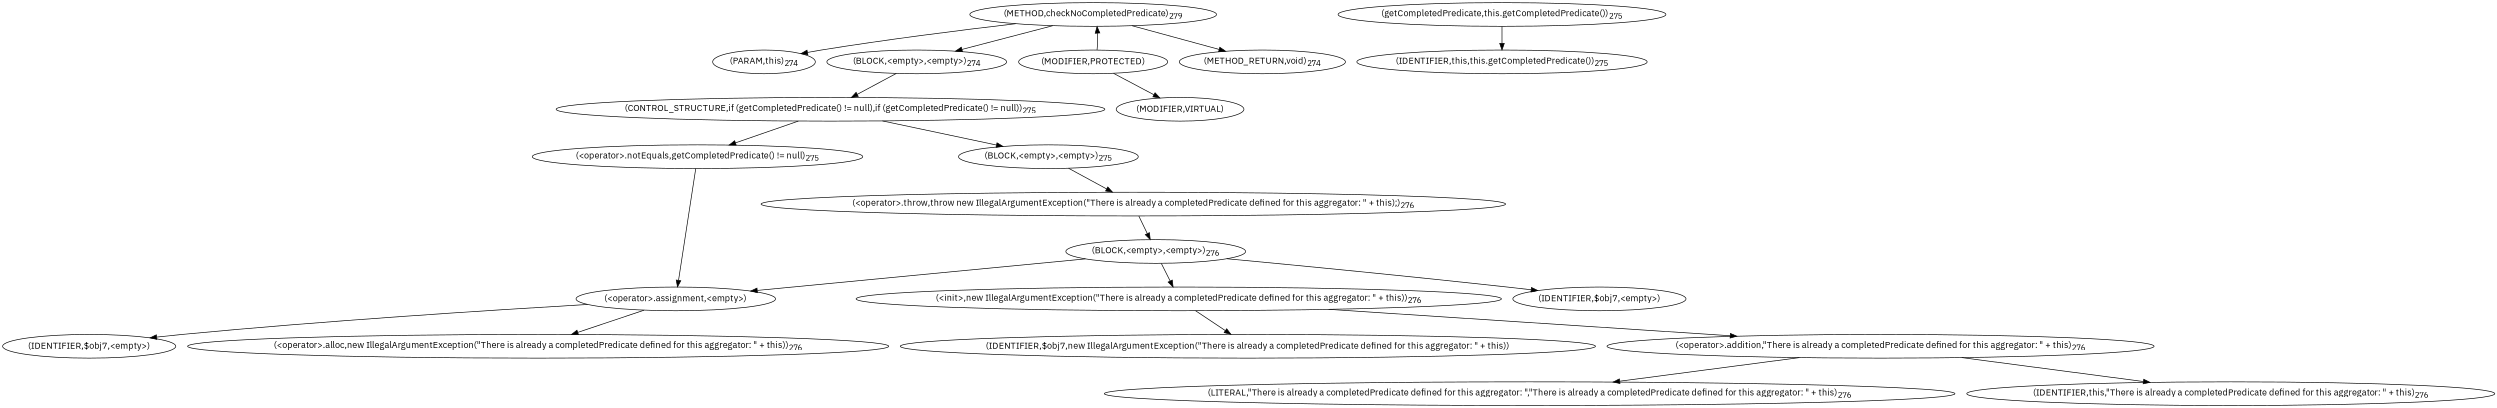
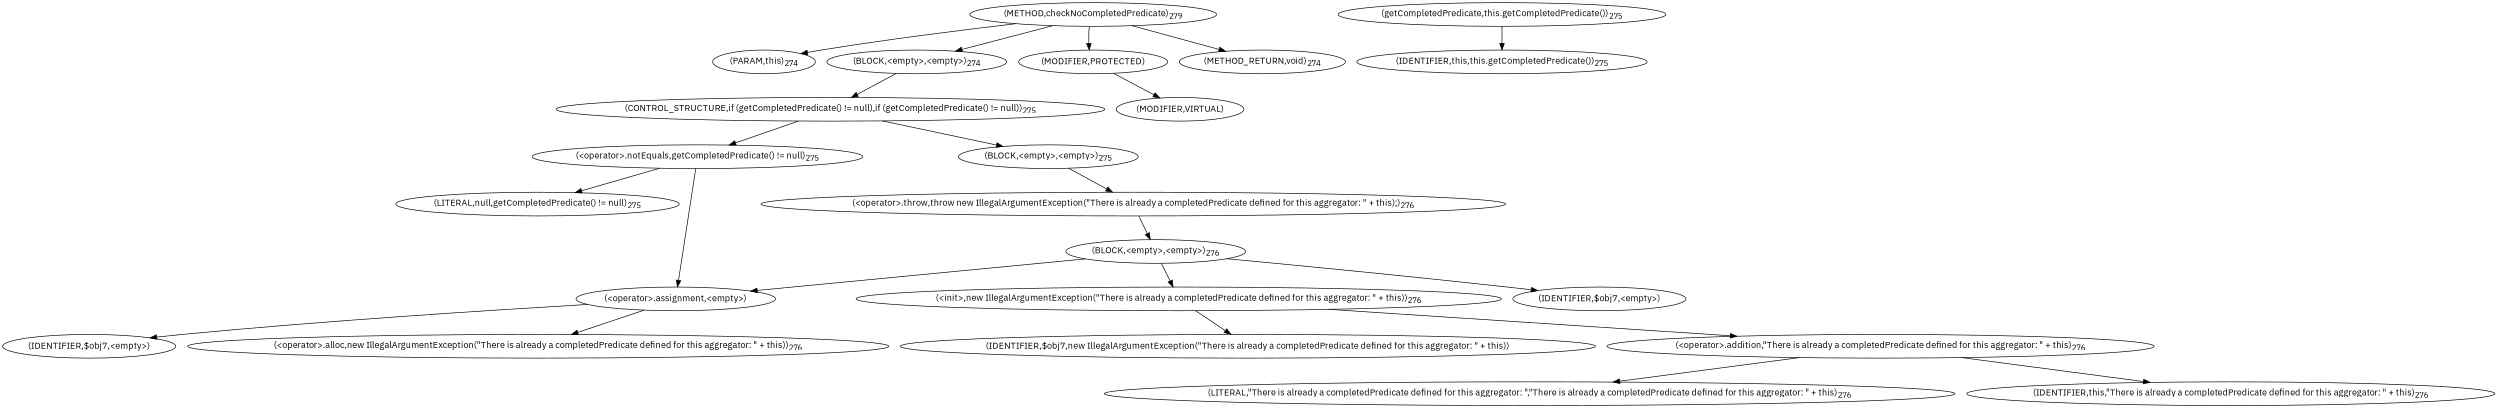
edge "(MODIFIER,PROTECTED)" -> "(METHOD,checkNoCompletedPredicate)": reversed
node "(LITERAL,null,getCompletedPredicate() != null)": added
